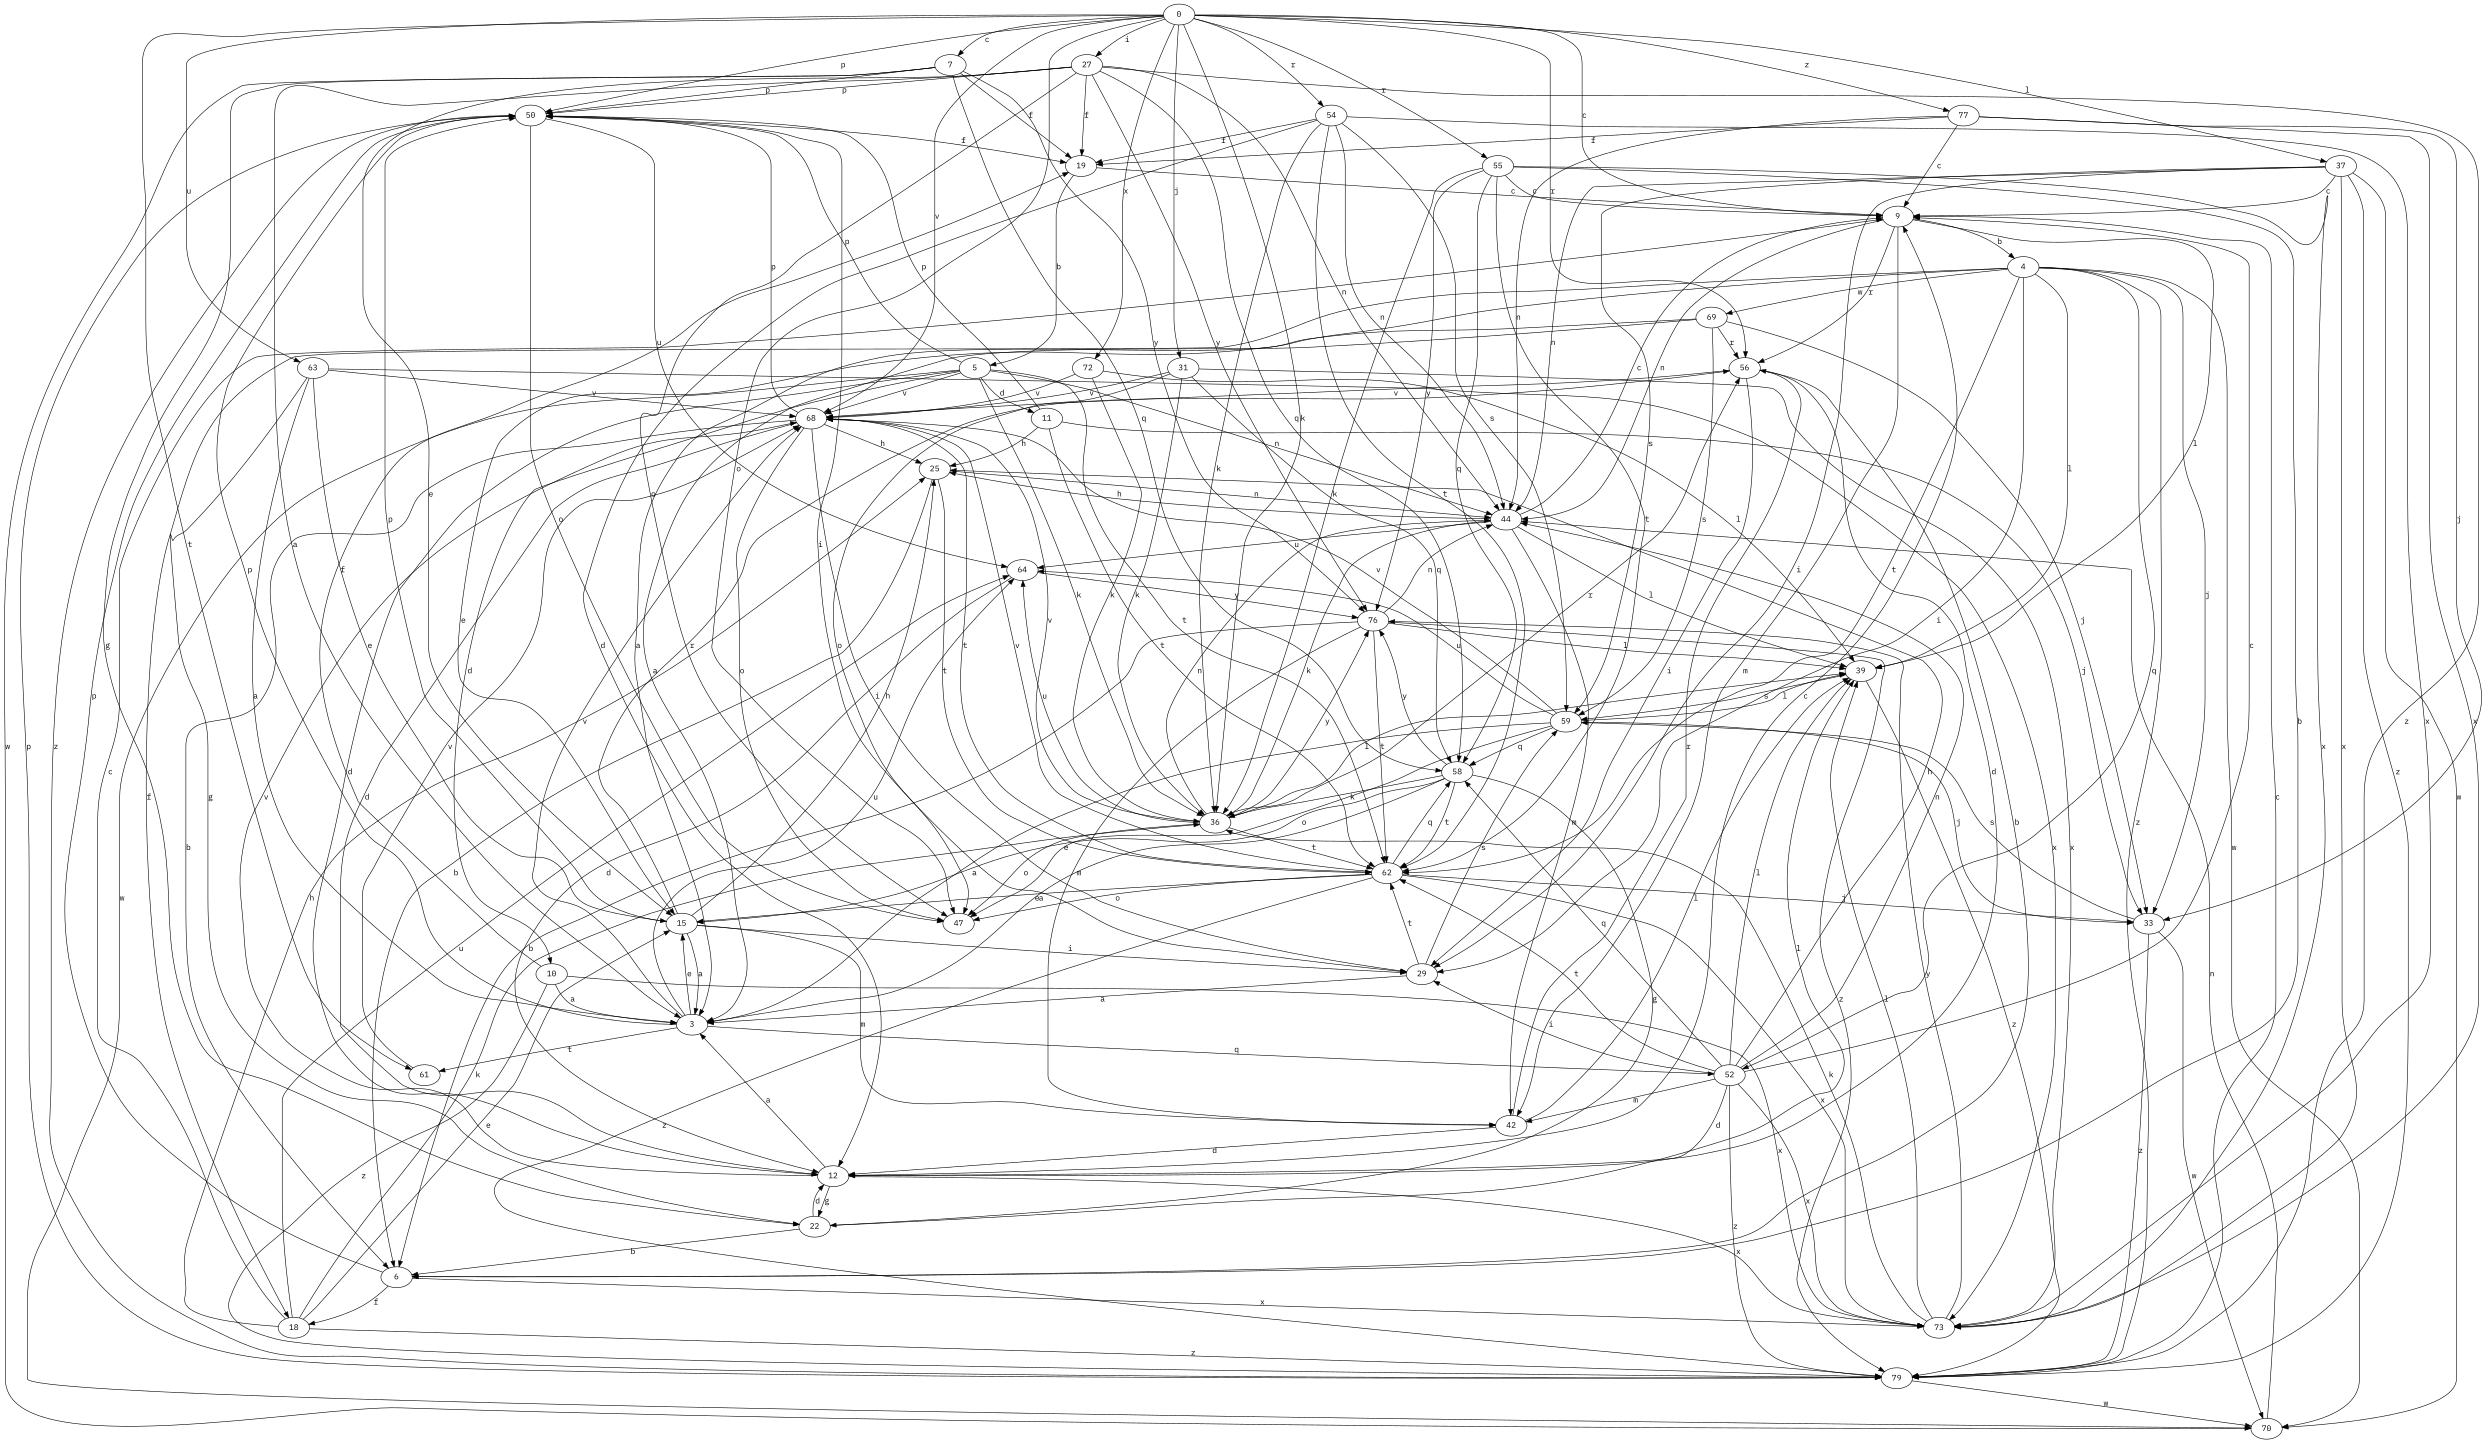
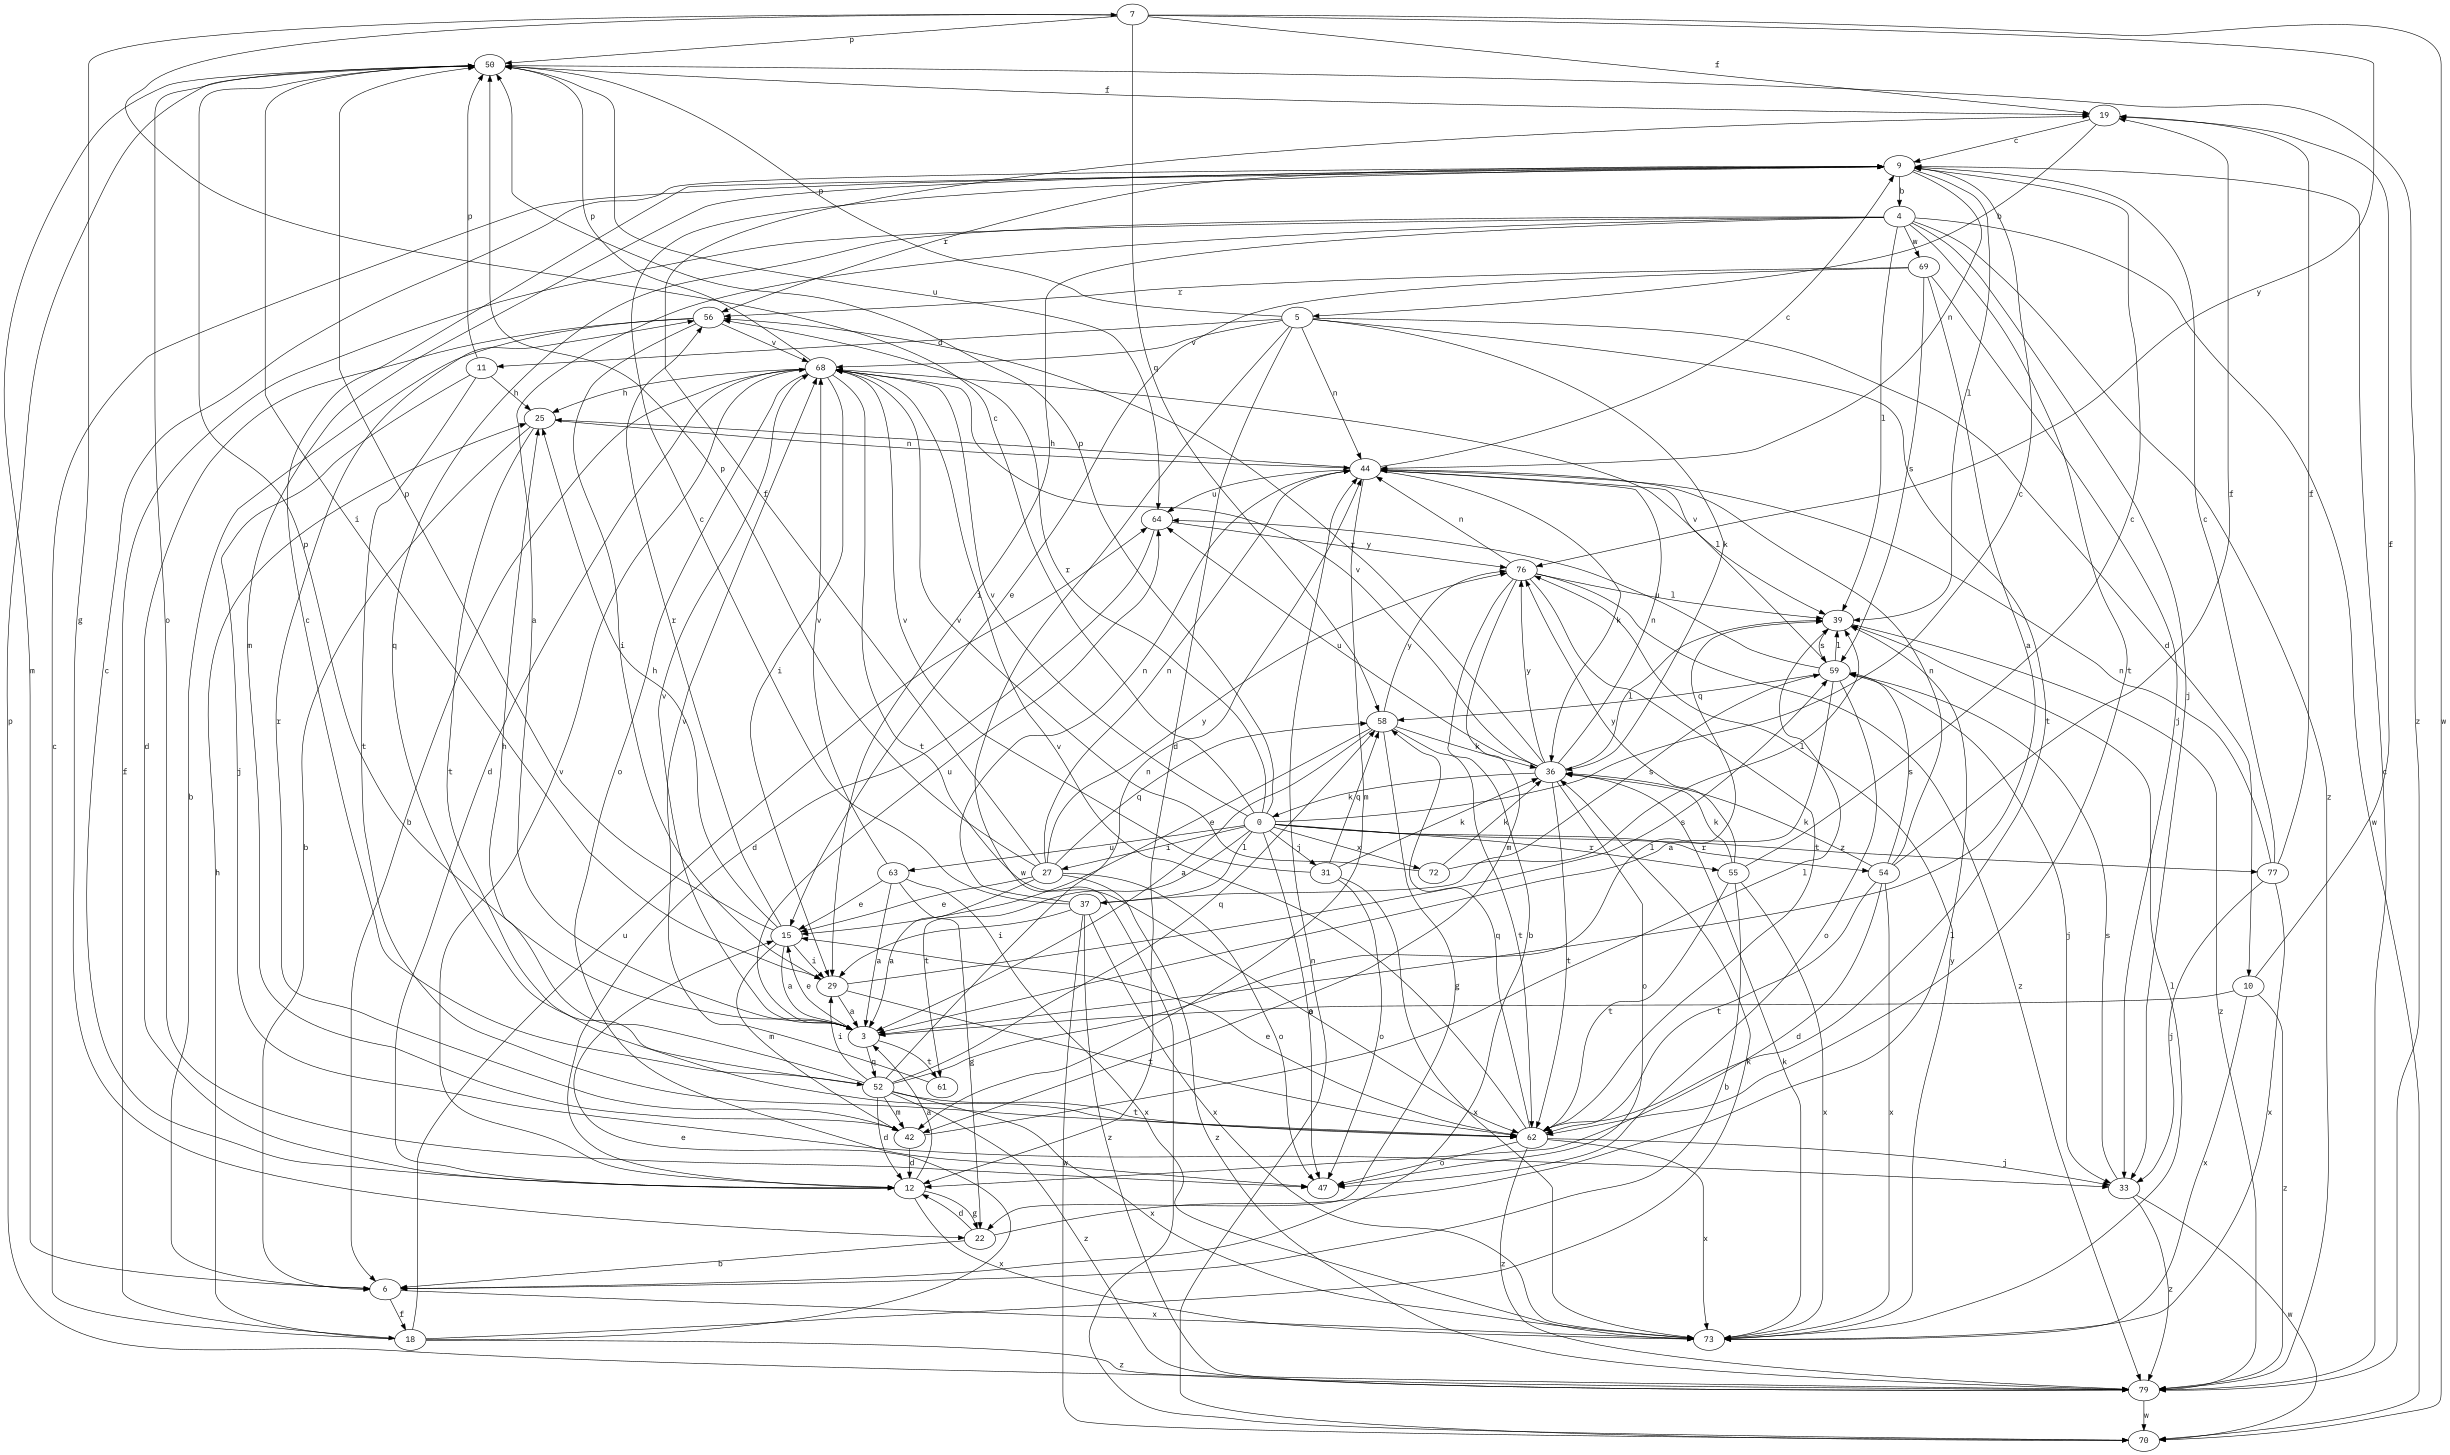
edge "0" -> "36": reversed
edge "55" -> "58": removed, label "q"
edge "6" -> "50": label "p" -> "m"
